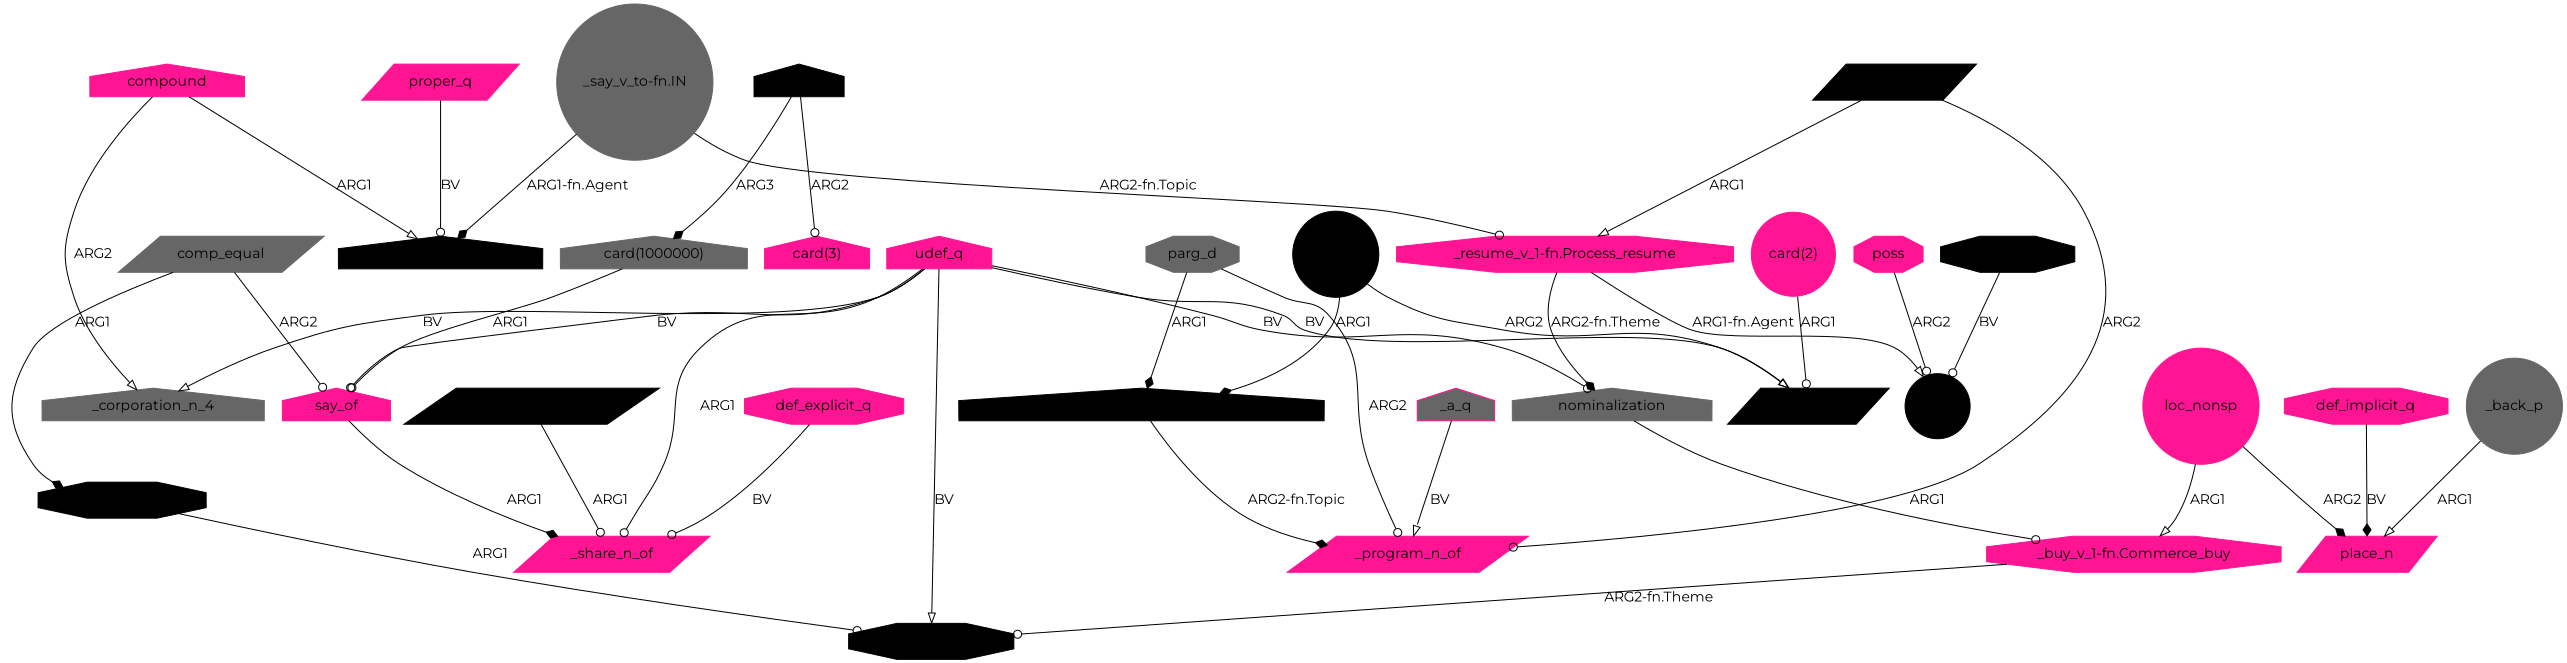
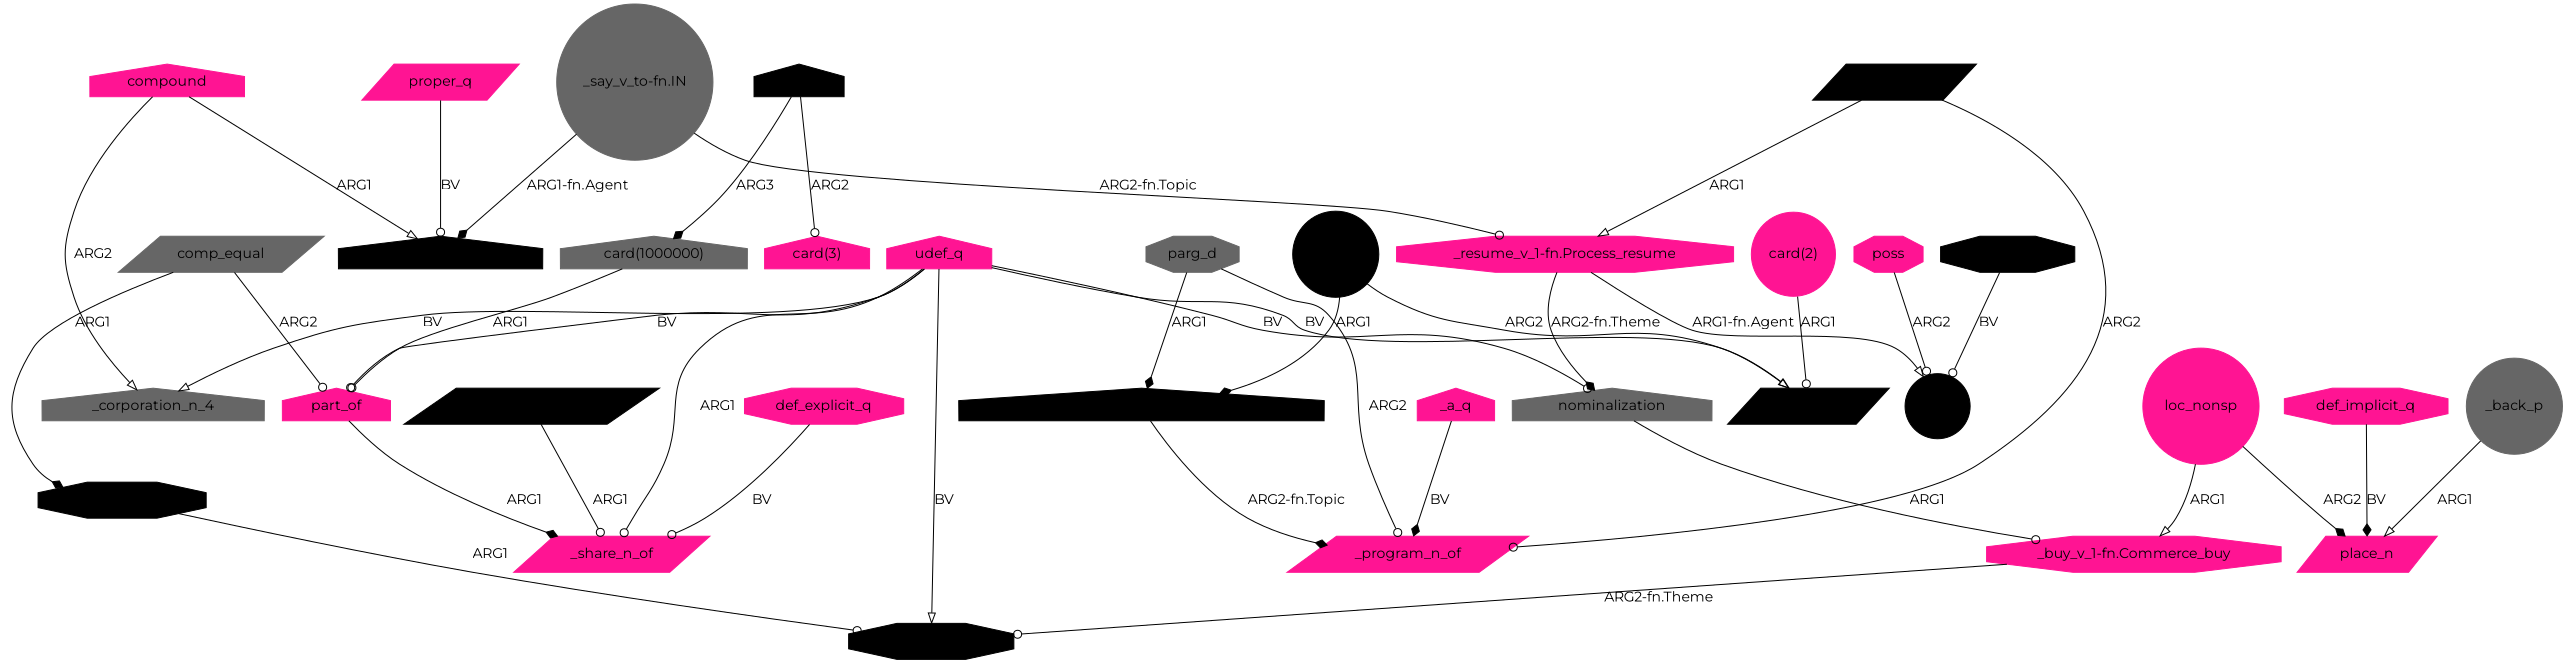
node "say_of": label "say_of" -> "part_of"
node "_a_q": fillcolor gray40 -> deeppink
edge "_a_q" -> "_program_n_of": arrowhead onormal -> diamond
